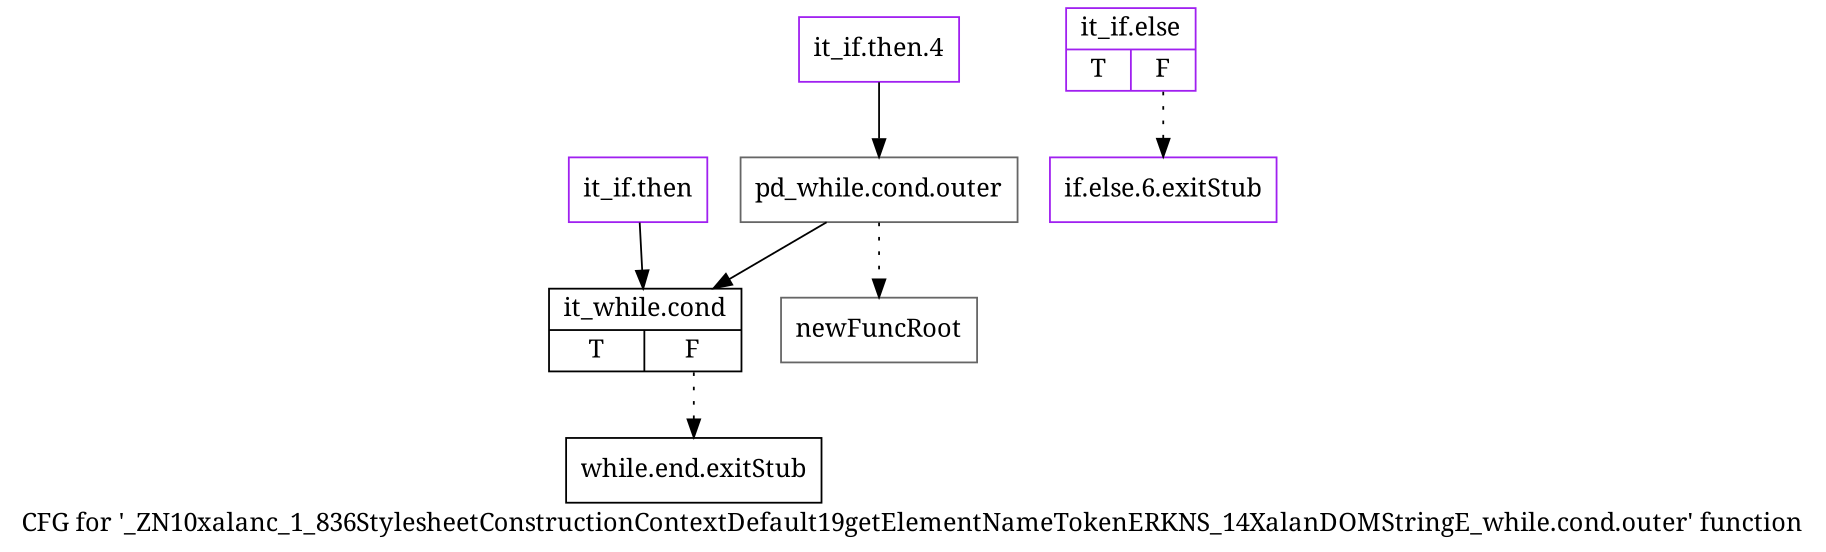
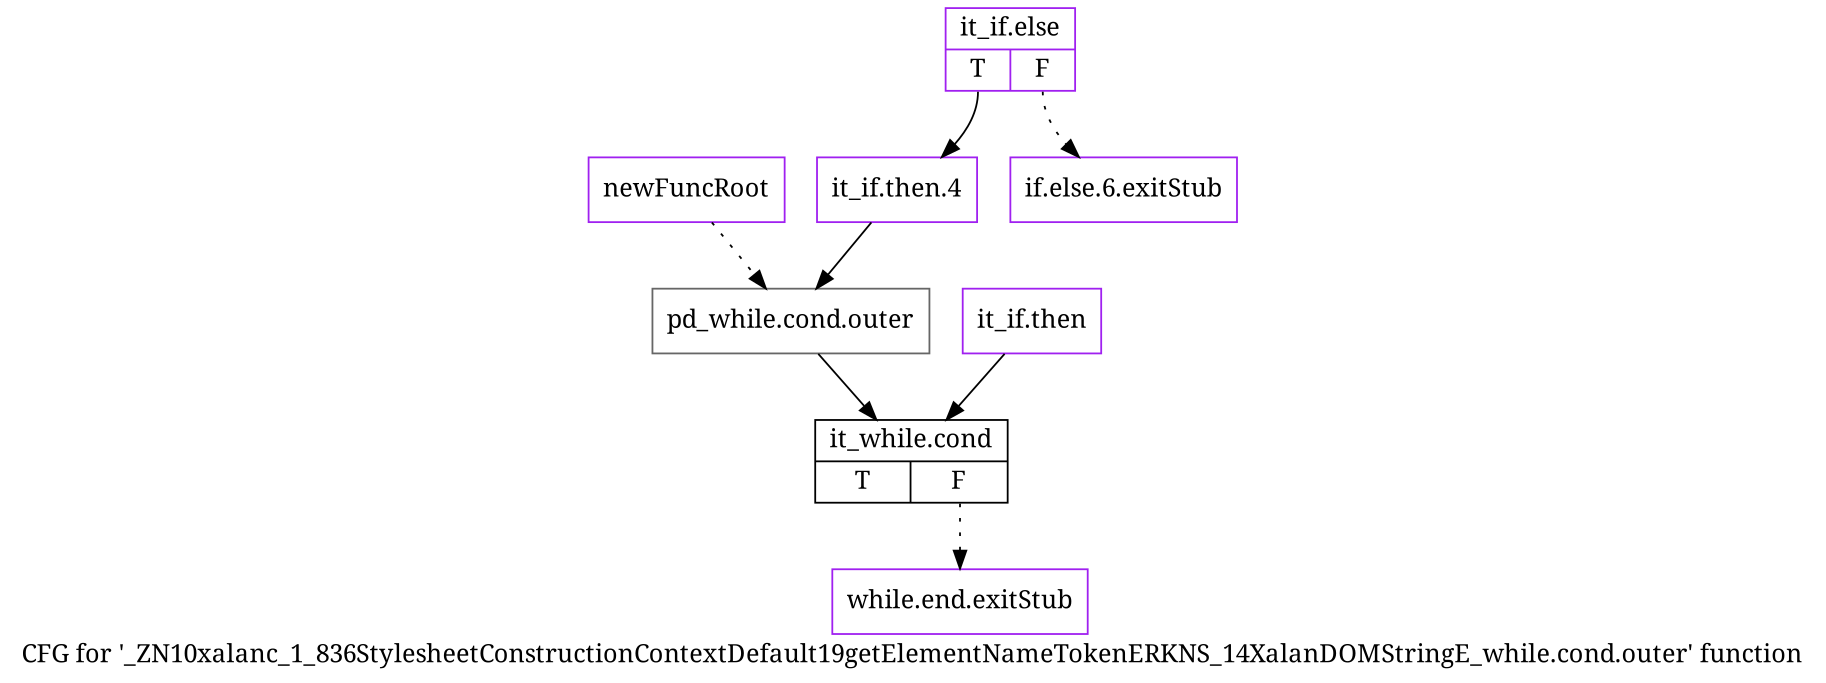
edge "it_if.else" -> "it_if.then.4": added
edge "pd_while.cond.outer" -> "newFuncRoot": reversed
node "newFuncRoot": color gray40 -> purple
node "while.end.exitStub": color black -> purple
